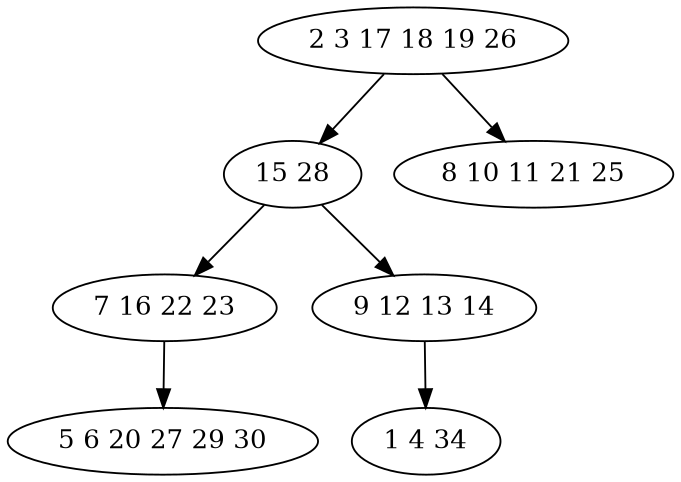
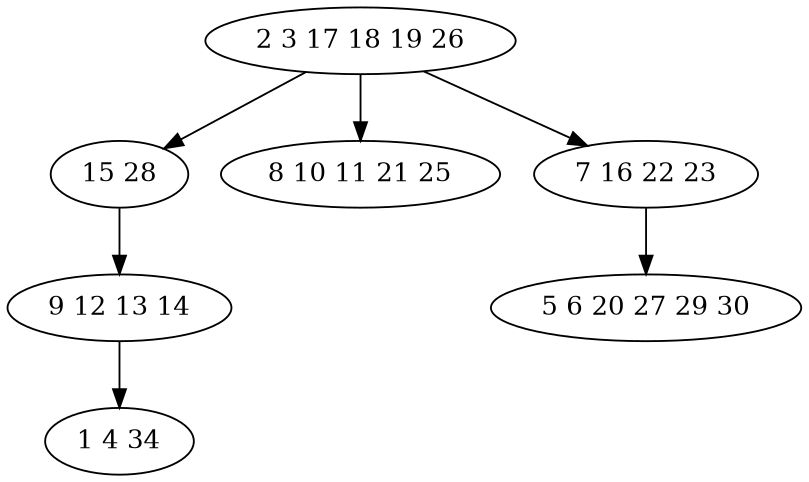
edge "15 28" -> "7 16 22 23": now "2 3 17 18 19 26" -> "7 16 22 23"
